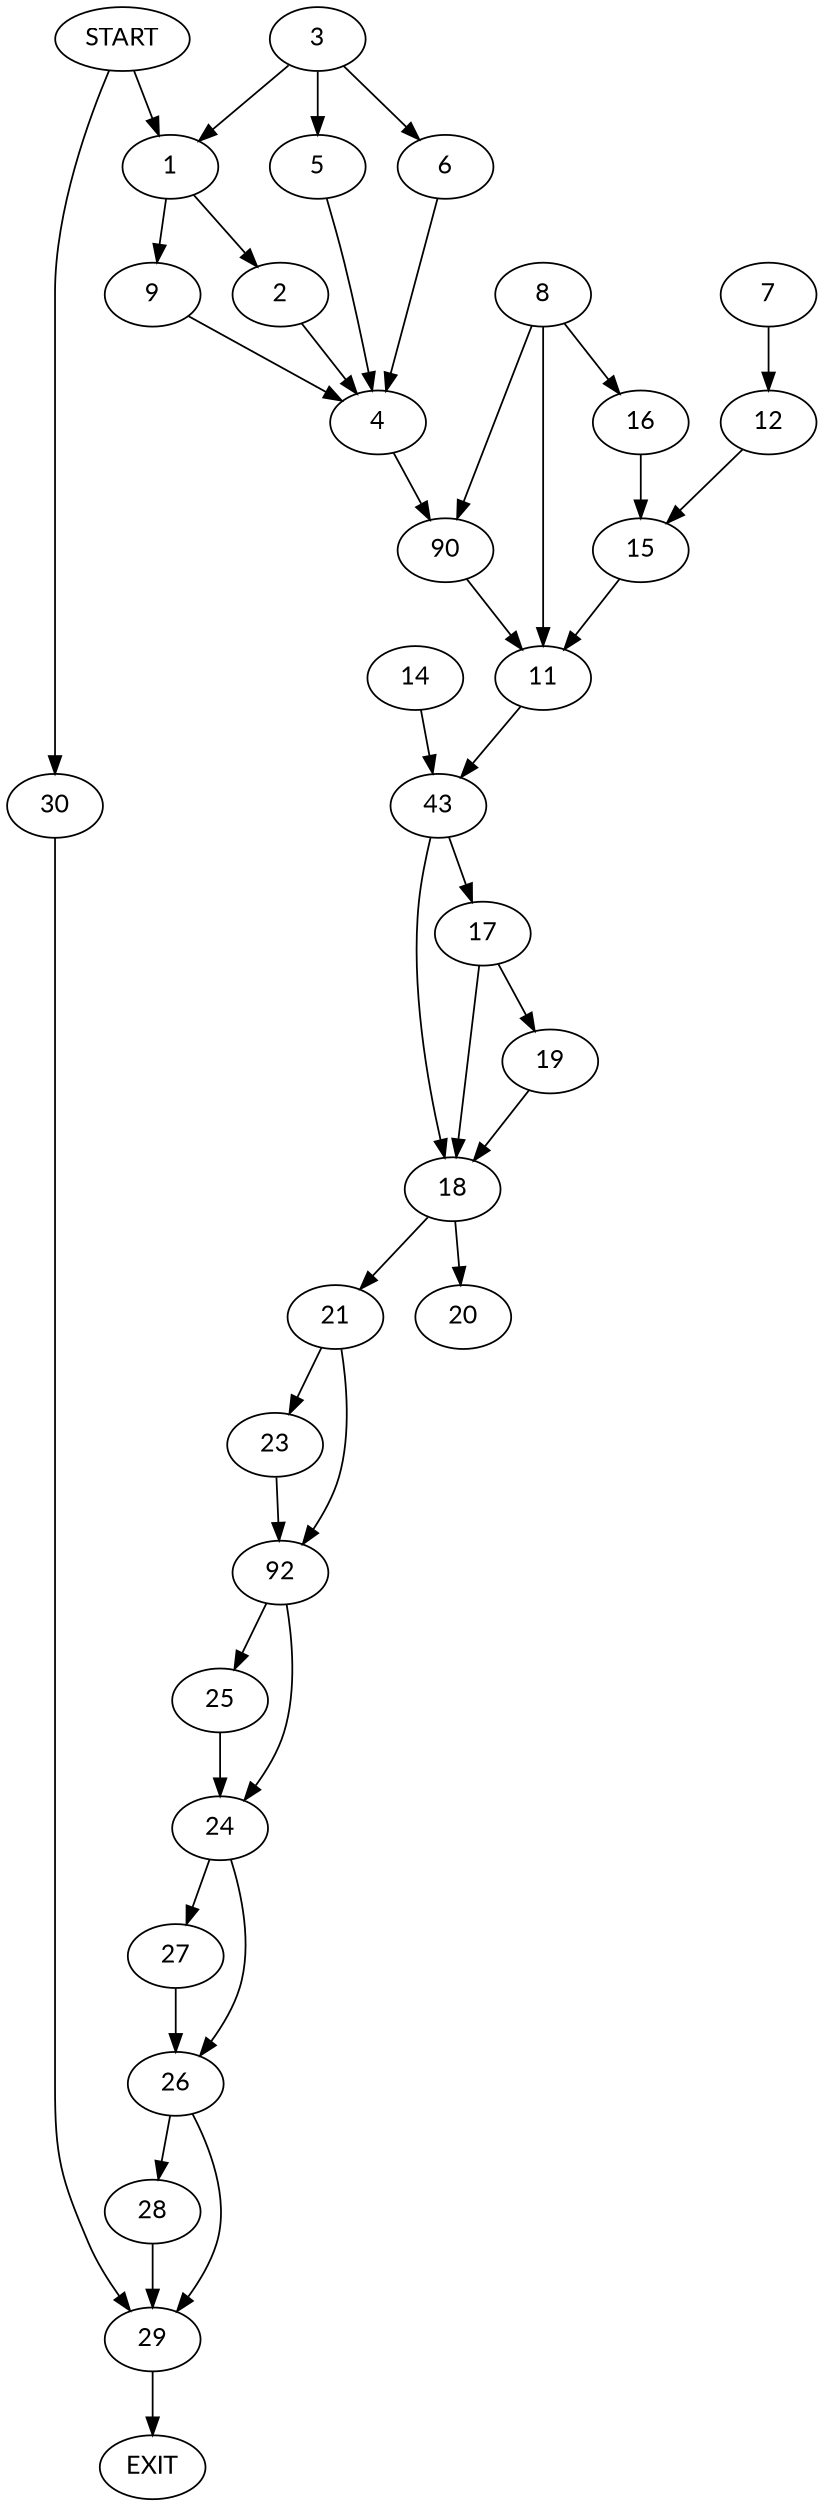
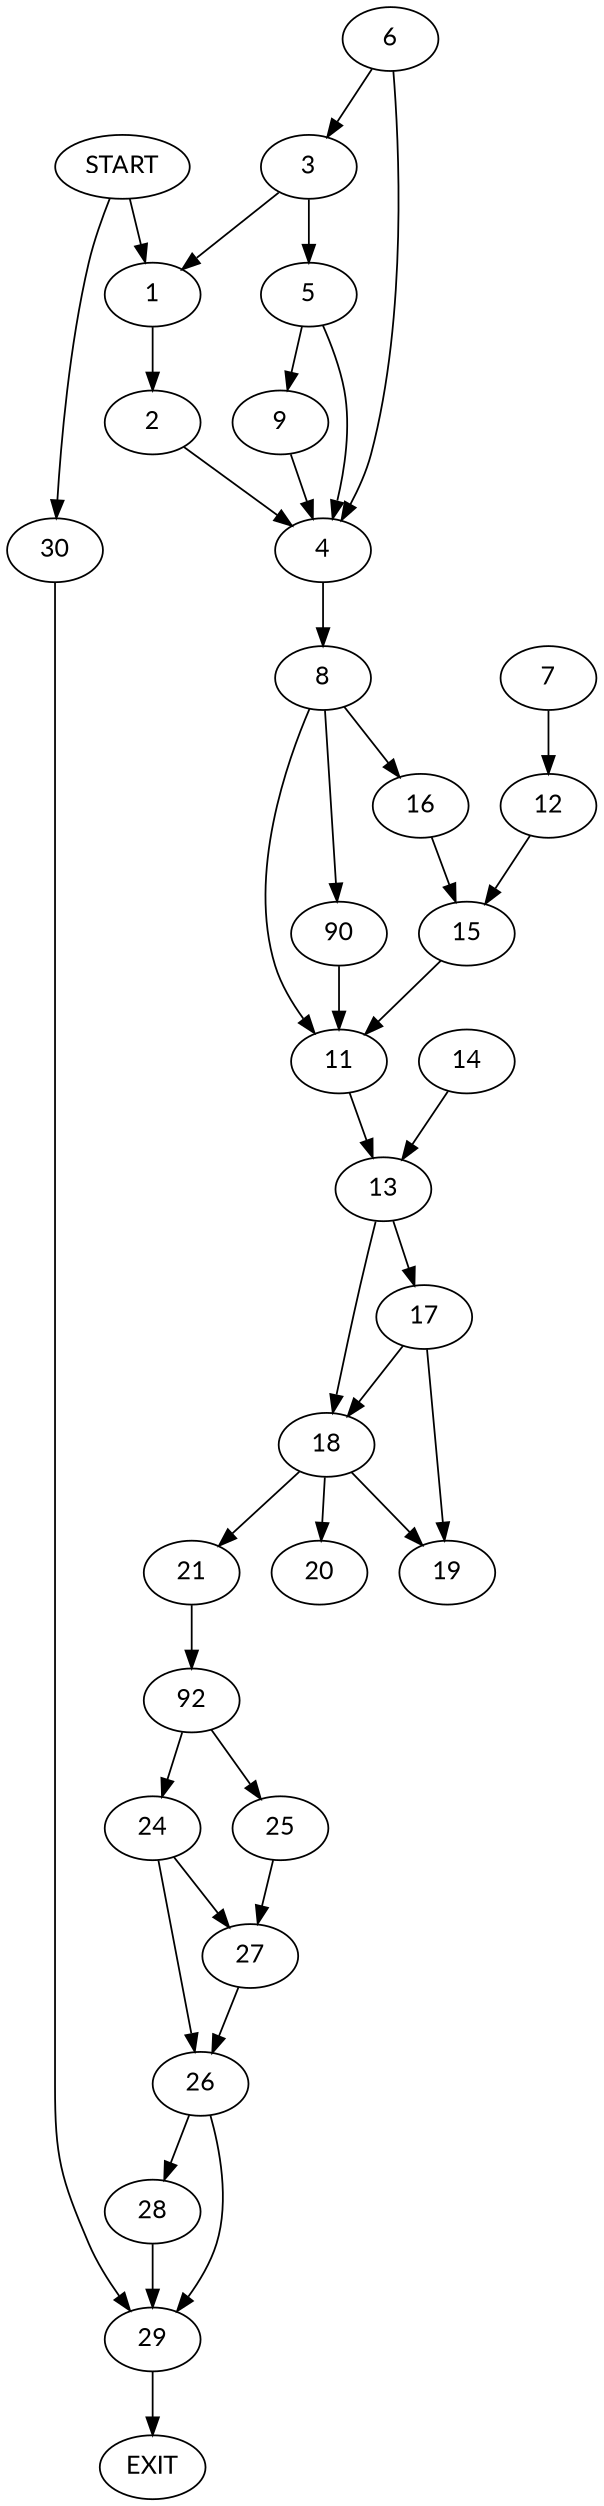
edge "3" -> "6": reversed
edge "1" -> "9": now "5" -> "9"
edge "4" -> "90": now "4" -> "8"
node "43": label "43" -> "13"
edge "19" -> "18": reversed
node "23": removed
edge "25" -> "24": now "25" -> "27"
